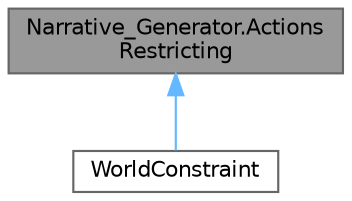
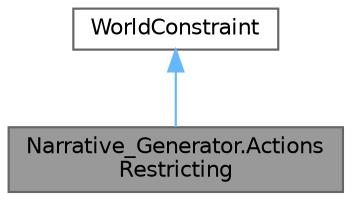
edge "WorldConstraint" -> "Narrative_Generator.Actions Restricting": reversed
